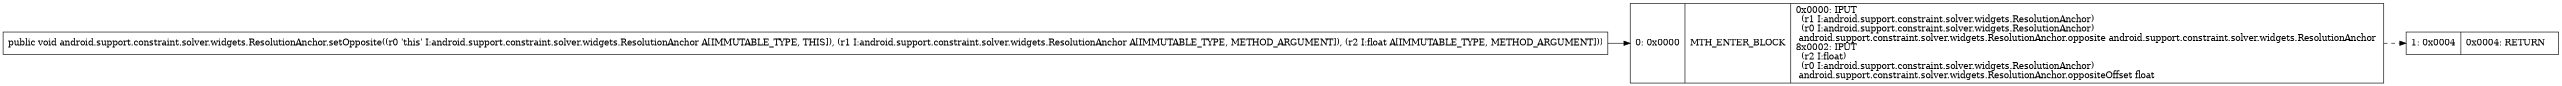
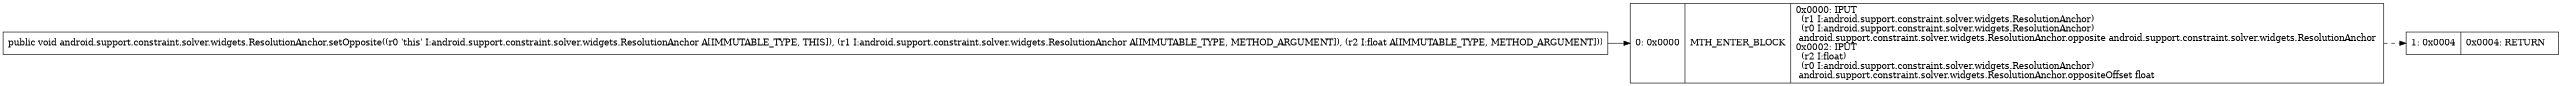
node "0: 0x0000": text "8x0002: IPUT" -> "0x0002: IPUT"
